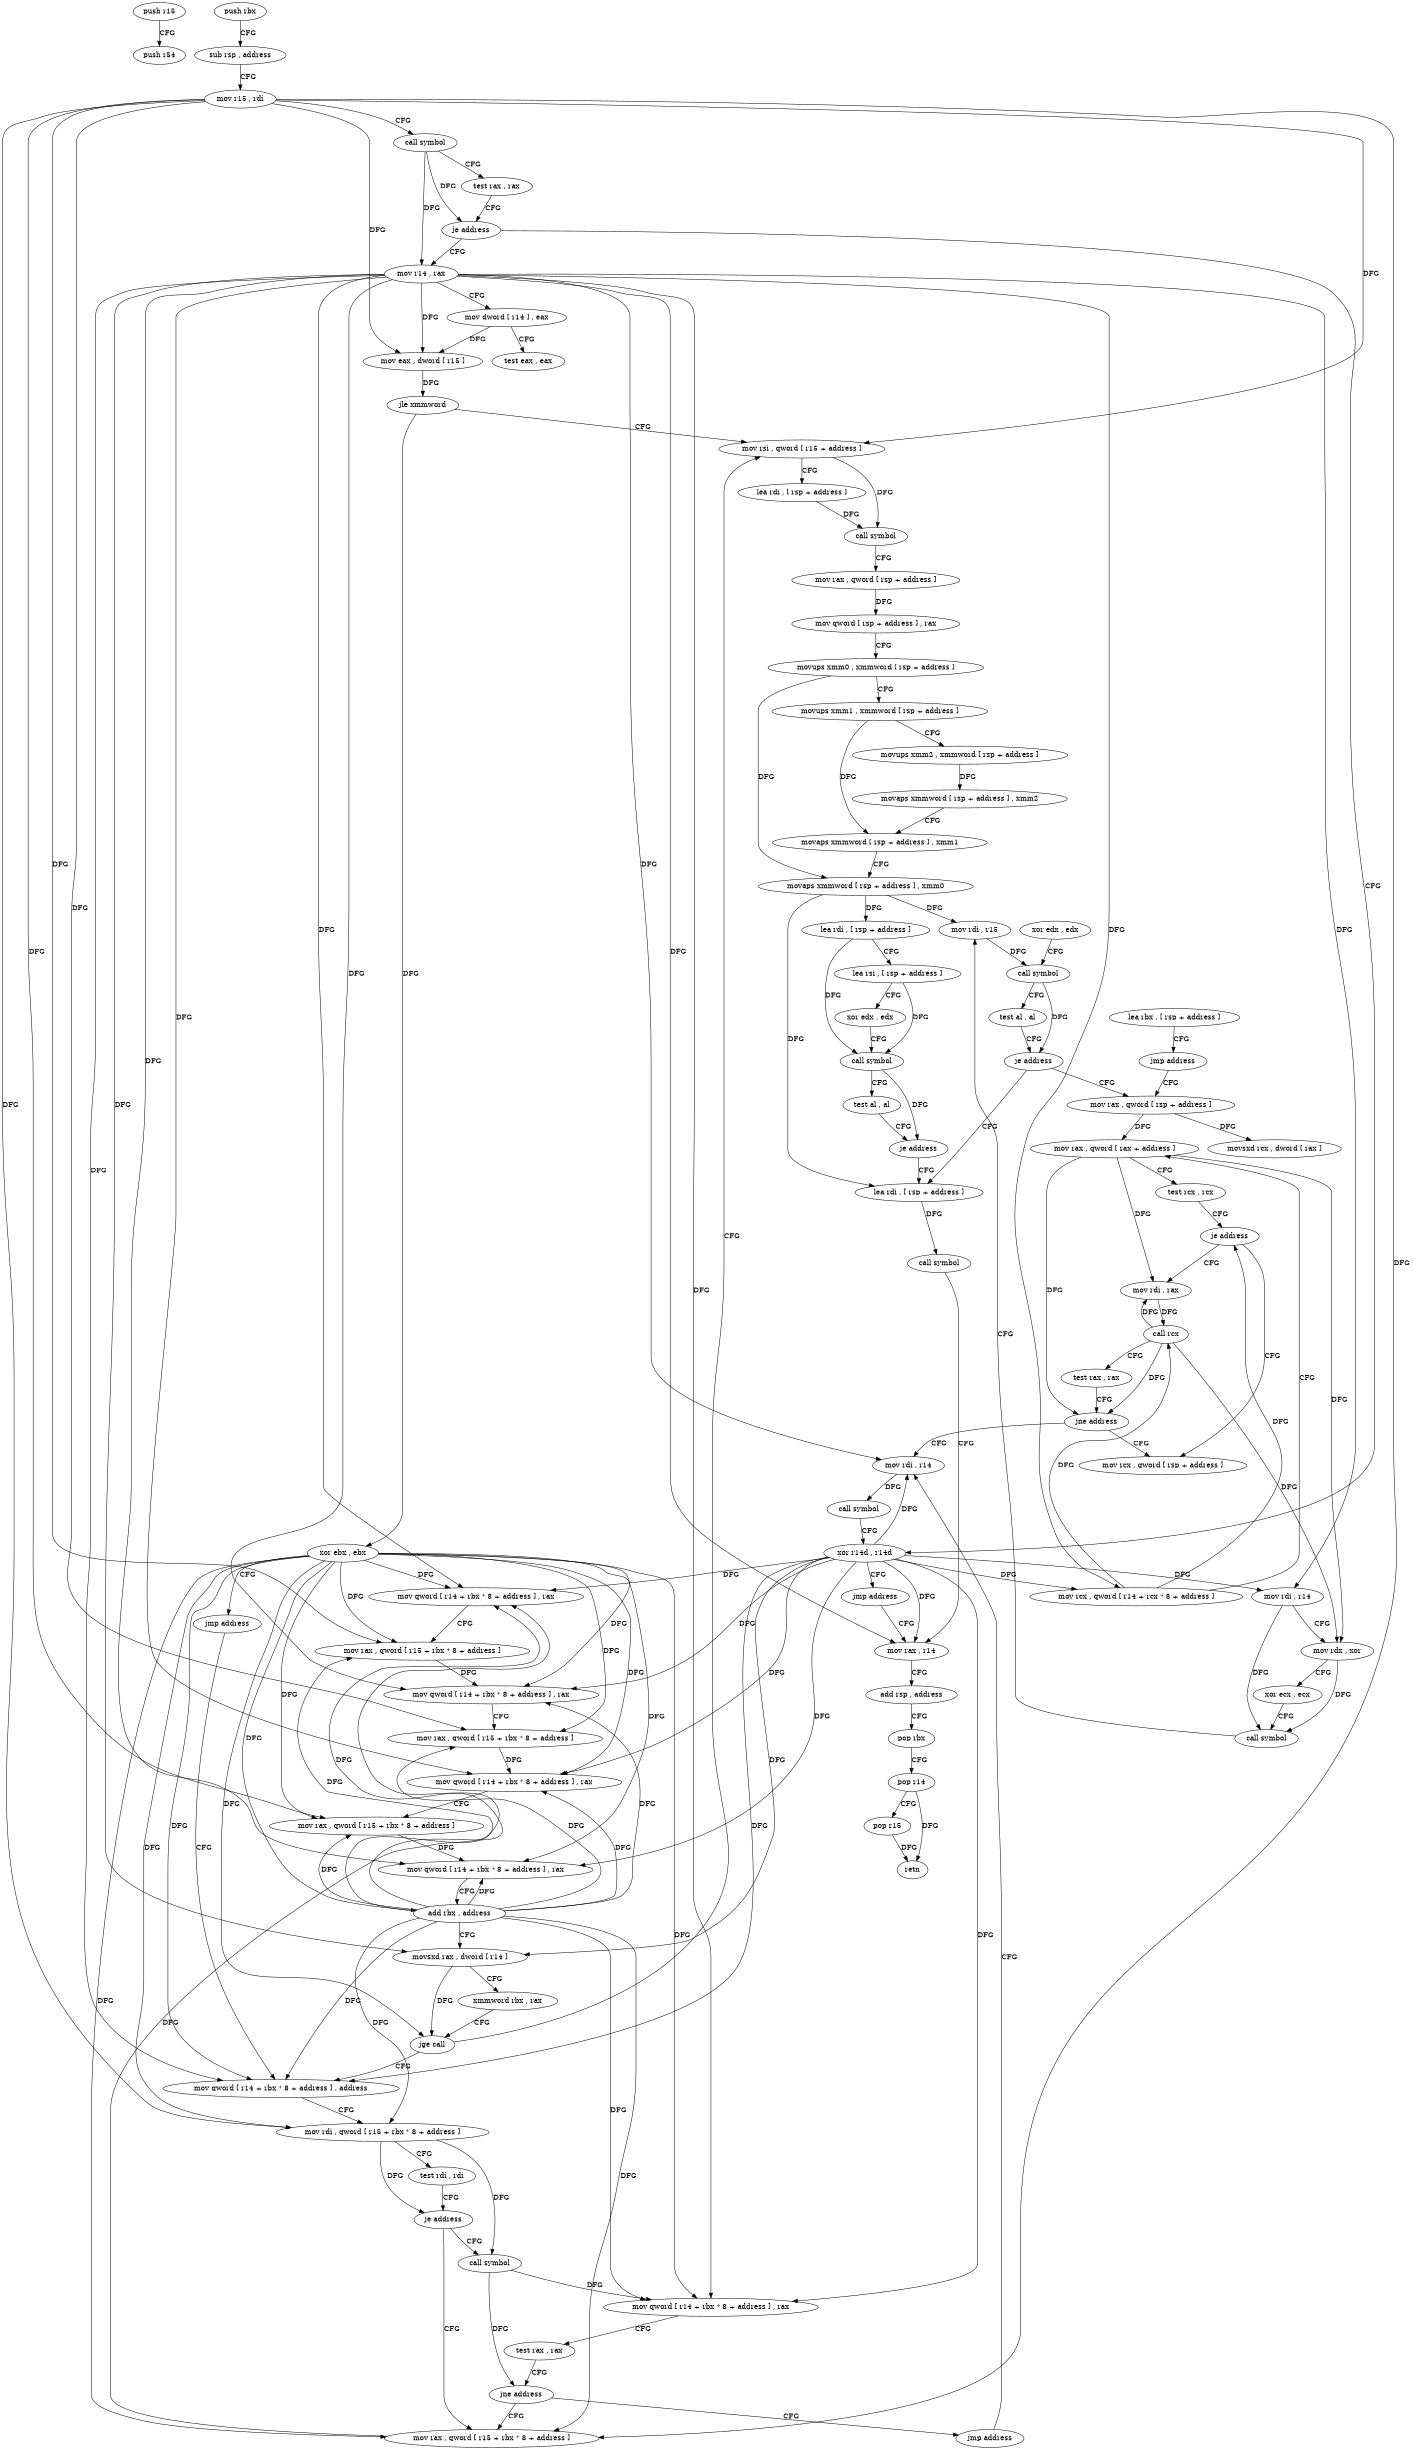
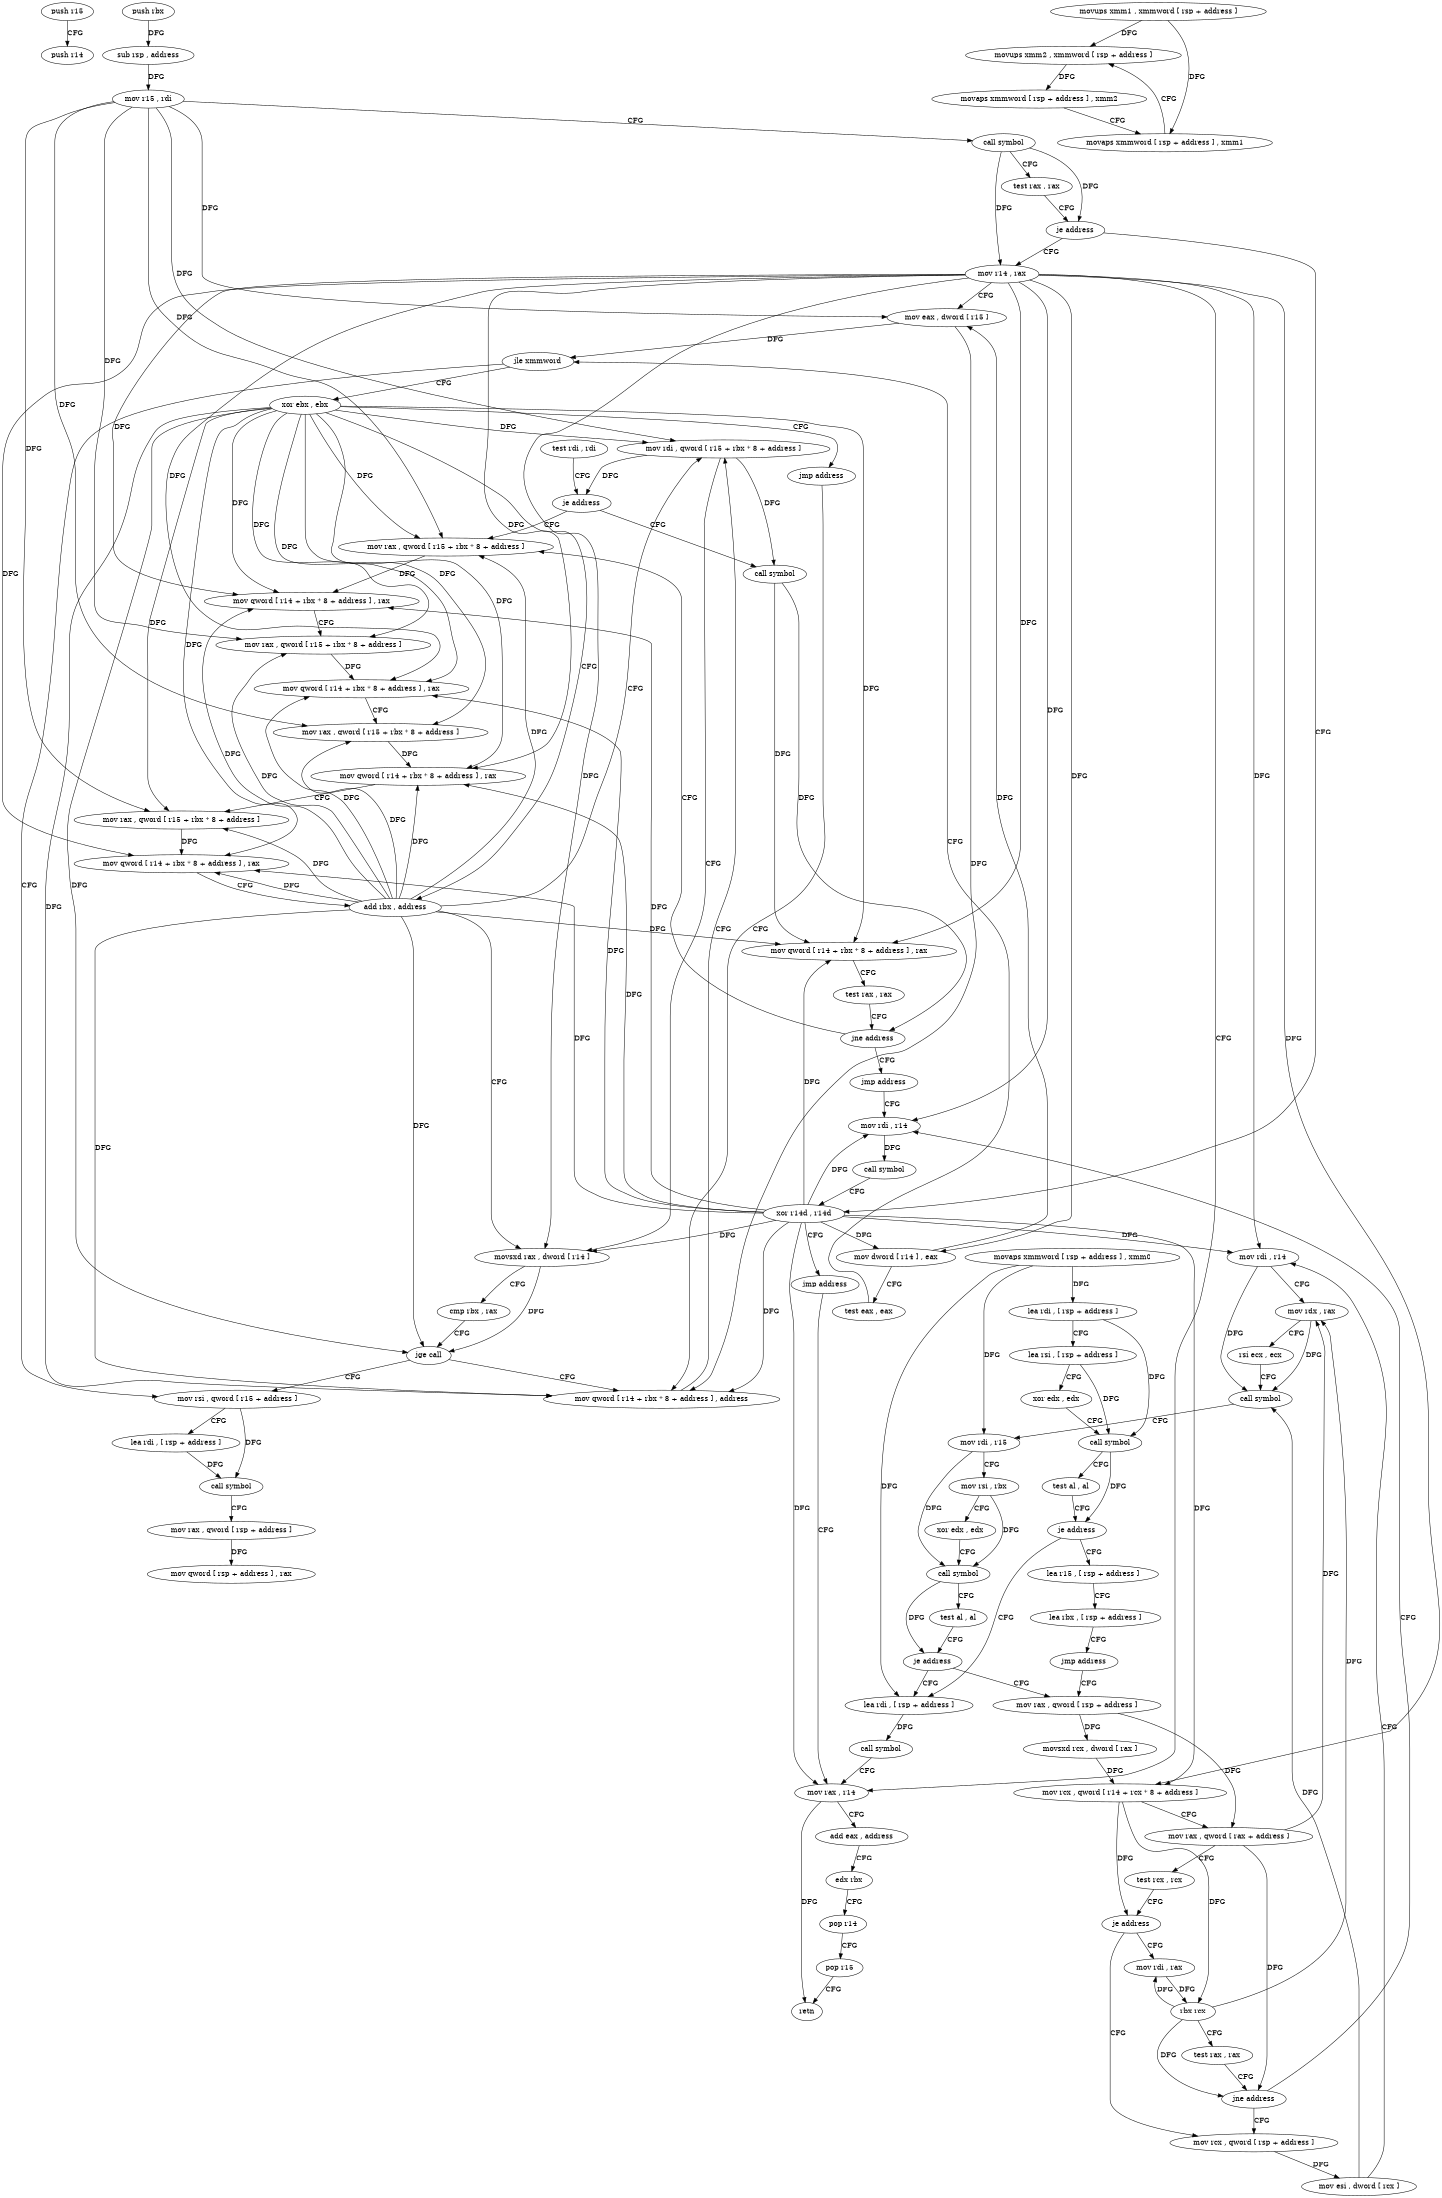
edge "push rbx" -> "sub rsp , address": label "CFG" -> "DFG"
node "push r54": label "push r54" -> "push r14"
edge "sub rsp , address" -> "mov r15 , rdi": label "CFG" -> "DFG"
edge "mov r15 , rdi" -> "mov rsi , qword [ r15 + address ]": removed, label "DFG"
edge "mov r14 , rax" -> "mov dword [ r14 ] , eax": label "CFG" -> "DFG"
edge "mov r14 , rax" -> "mov eax , dword [ r15 ]": label "DFG" -> "CFG"
node "movups xmm0 , xmmword [ rsp + address ]": removed
edge "movups xmm1 , xmmword [ rsp + address ]" -> "movups xmm2 , xmmword [ rsp + address ]": label "CFG" -> "DFG"
edge "test eax , eax" -> "jle xmmword": added, label "CFG"
edge "movaps xmmword [ rsp + address ] , xmm1" -> "movaps xmmword [ rsp + address ] , xmm0": now "movaps xmmword [ rsp + address ] , xmm1" -> "movups xmm2 , xmmword [ rsp + address ]"
edge "mov r14 , rax" -> "mov rax , r14": label "DFG" -> "CFG"
edge "jle xmmword" -> "xor ebx , ebx": label "DFG" -> "CFG"
edge "mov r14 , rax" -> "mov qword [ r14 + rbx * 8 + address ] , address": now "mov eax , dword [ r15 ]" -> "mov qword [ r14 + rbx * 8 + address ] , address"
edge "add rbx , address" -> "jge call": added, label "DFG"
edge "mov rax , qword [ rax + address ]" -> "mov rdi , rax": removed, label "DFG"
edge "xor r14d , r14d" -> "mov dword [ r14 ] , eax": added, label "DFG"
node "call rcx": label "call rcx" -> "rbx rcx"
node "mov rsi , rbx": added
node "lea r15 , [ rsp + address ]": added
node "mov rdx , xor": label "mov rdx , xor" -> "mov rdx , rax"
node "add rsp , address": label "add rsp , address" -> "add eax , address"
node "xor ecx , ecx": label "xor ecx , ecx" -> "rsi ecx , ecx"
edge "xor ebx , ebx" -> "add rbx , address": label "DFG" -> "CFG"
node "pop rbx": label "pop rbx" -> "edx rbx"
edge "movsxd rcx , dword [ rax ]" -> "mov rcx , qword [ r14 + rcx * 8 + address ]": added, label "DFG"
edge "pop r14" -> "retn": now "mov rax , r14" -> "retn"
edge "pop r15" -> "retn": label "DFG" -> "CFG"
node "xmmword rbx , rax": label "xmmword rbx , rax" -> "cmp rbx , rax"
edge "add rbx , address" -> "mov rdi , qword [ r15 + rbx * 8 + address ]": label "DFG" -> "CFG"
edge "mov rdi , qword [ r15 + rbx * 8 + address ]" -> "test rdi , rdi": now "mov rdi , qword [ r15 + rbx * 8 + address ]" -> "movsxd rax , dword [ r14 ]"
node "mov esi , dword [ rcx ]": added
